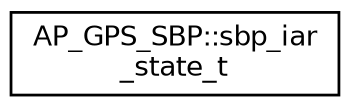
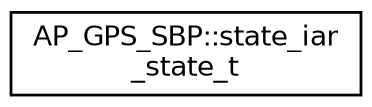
node "AP_GPS_SBP::sbp_iar _state_t": label "AP_GPS_SBP::sbp_iar _state_t" -> "AP_GPS_SBP::state_iar _state_t"
